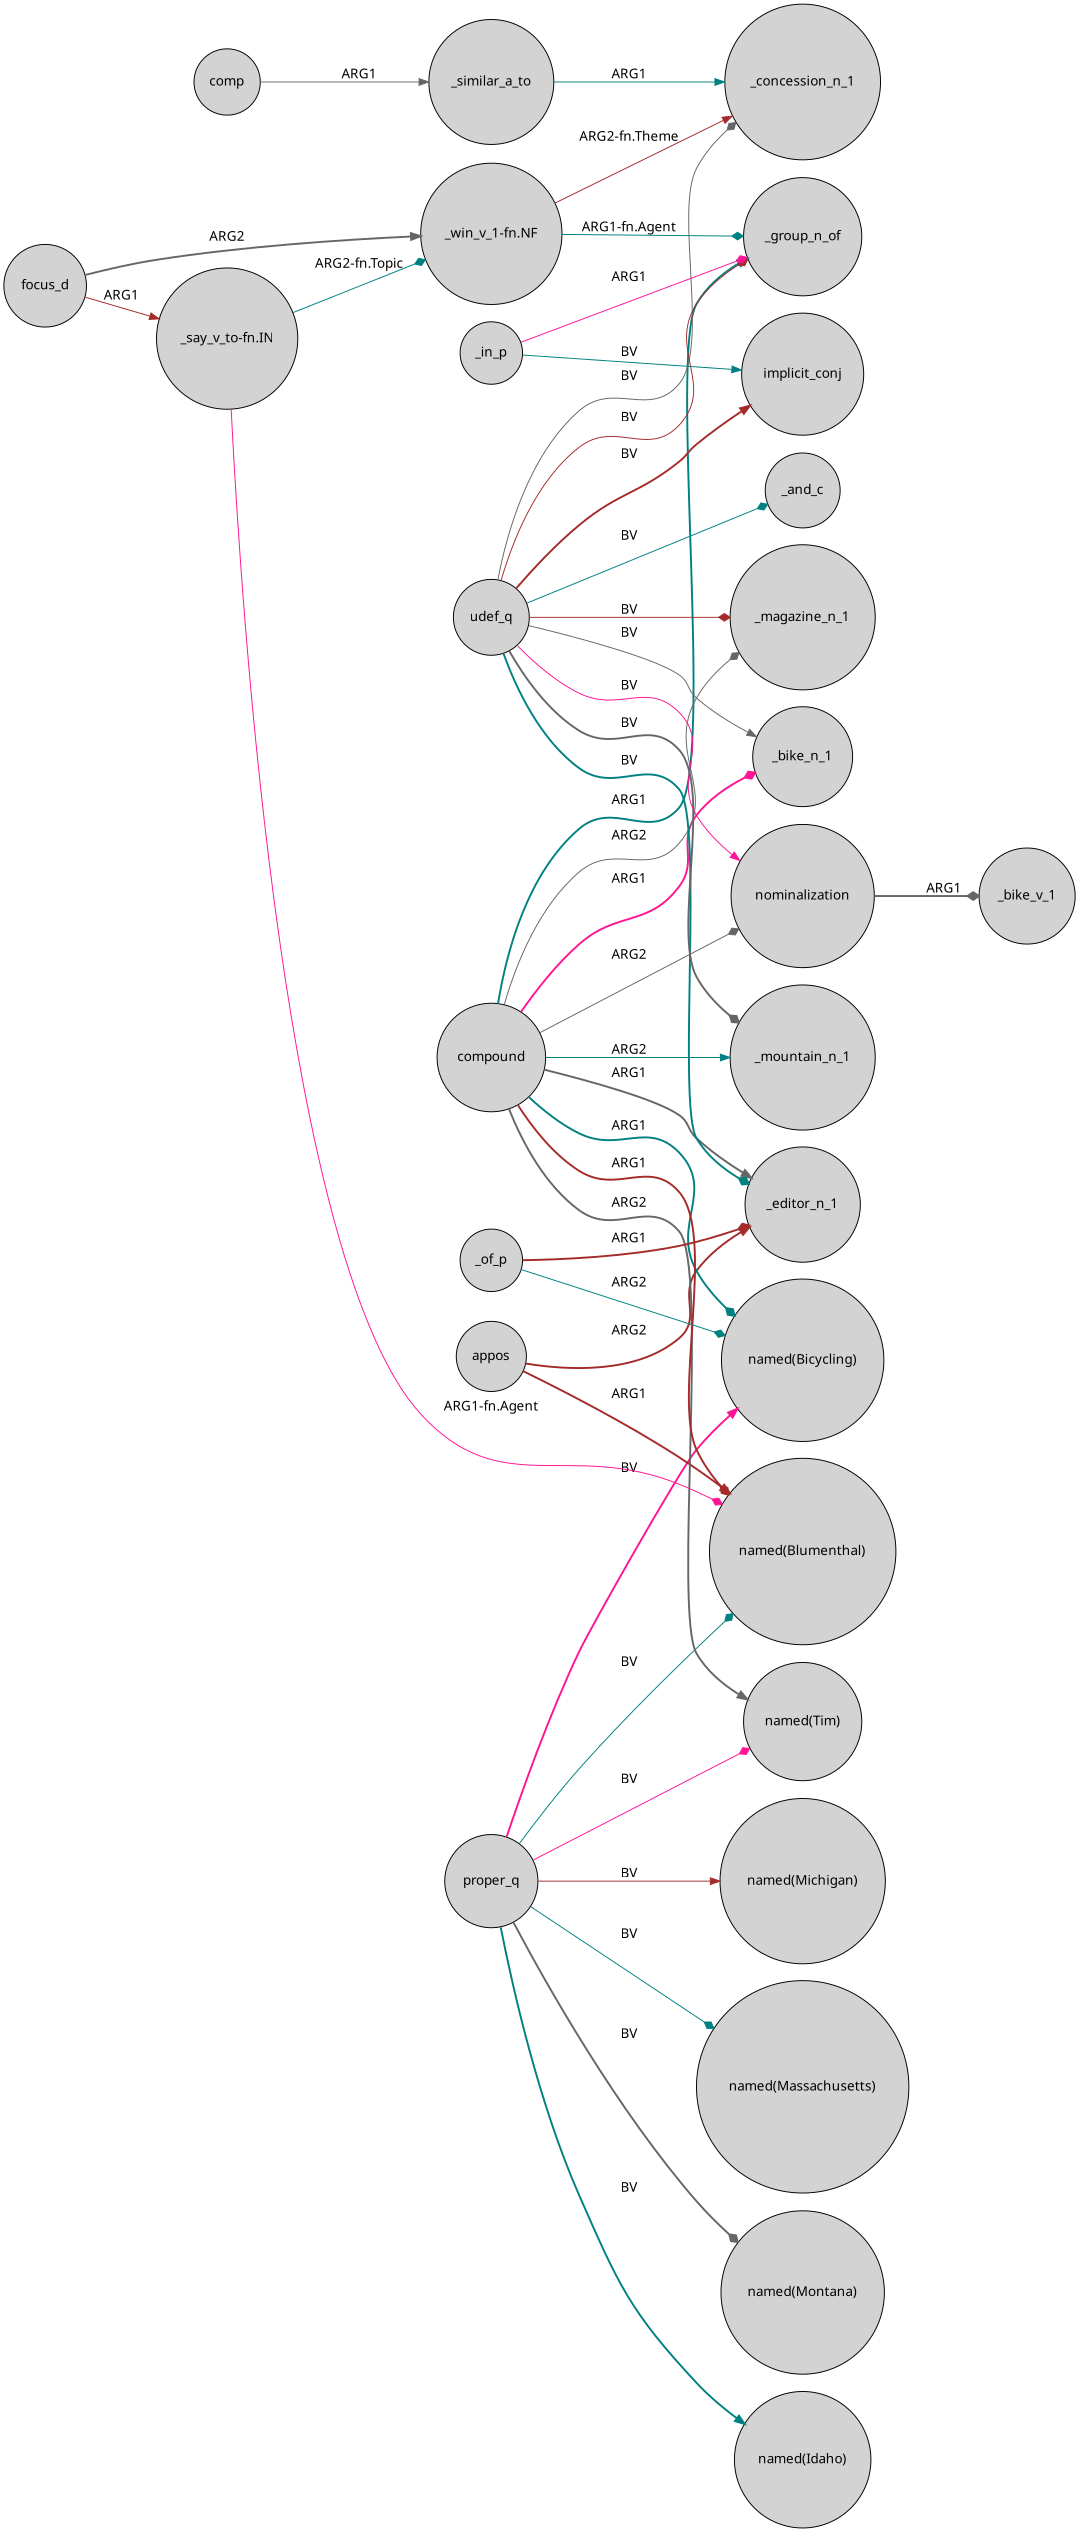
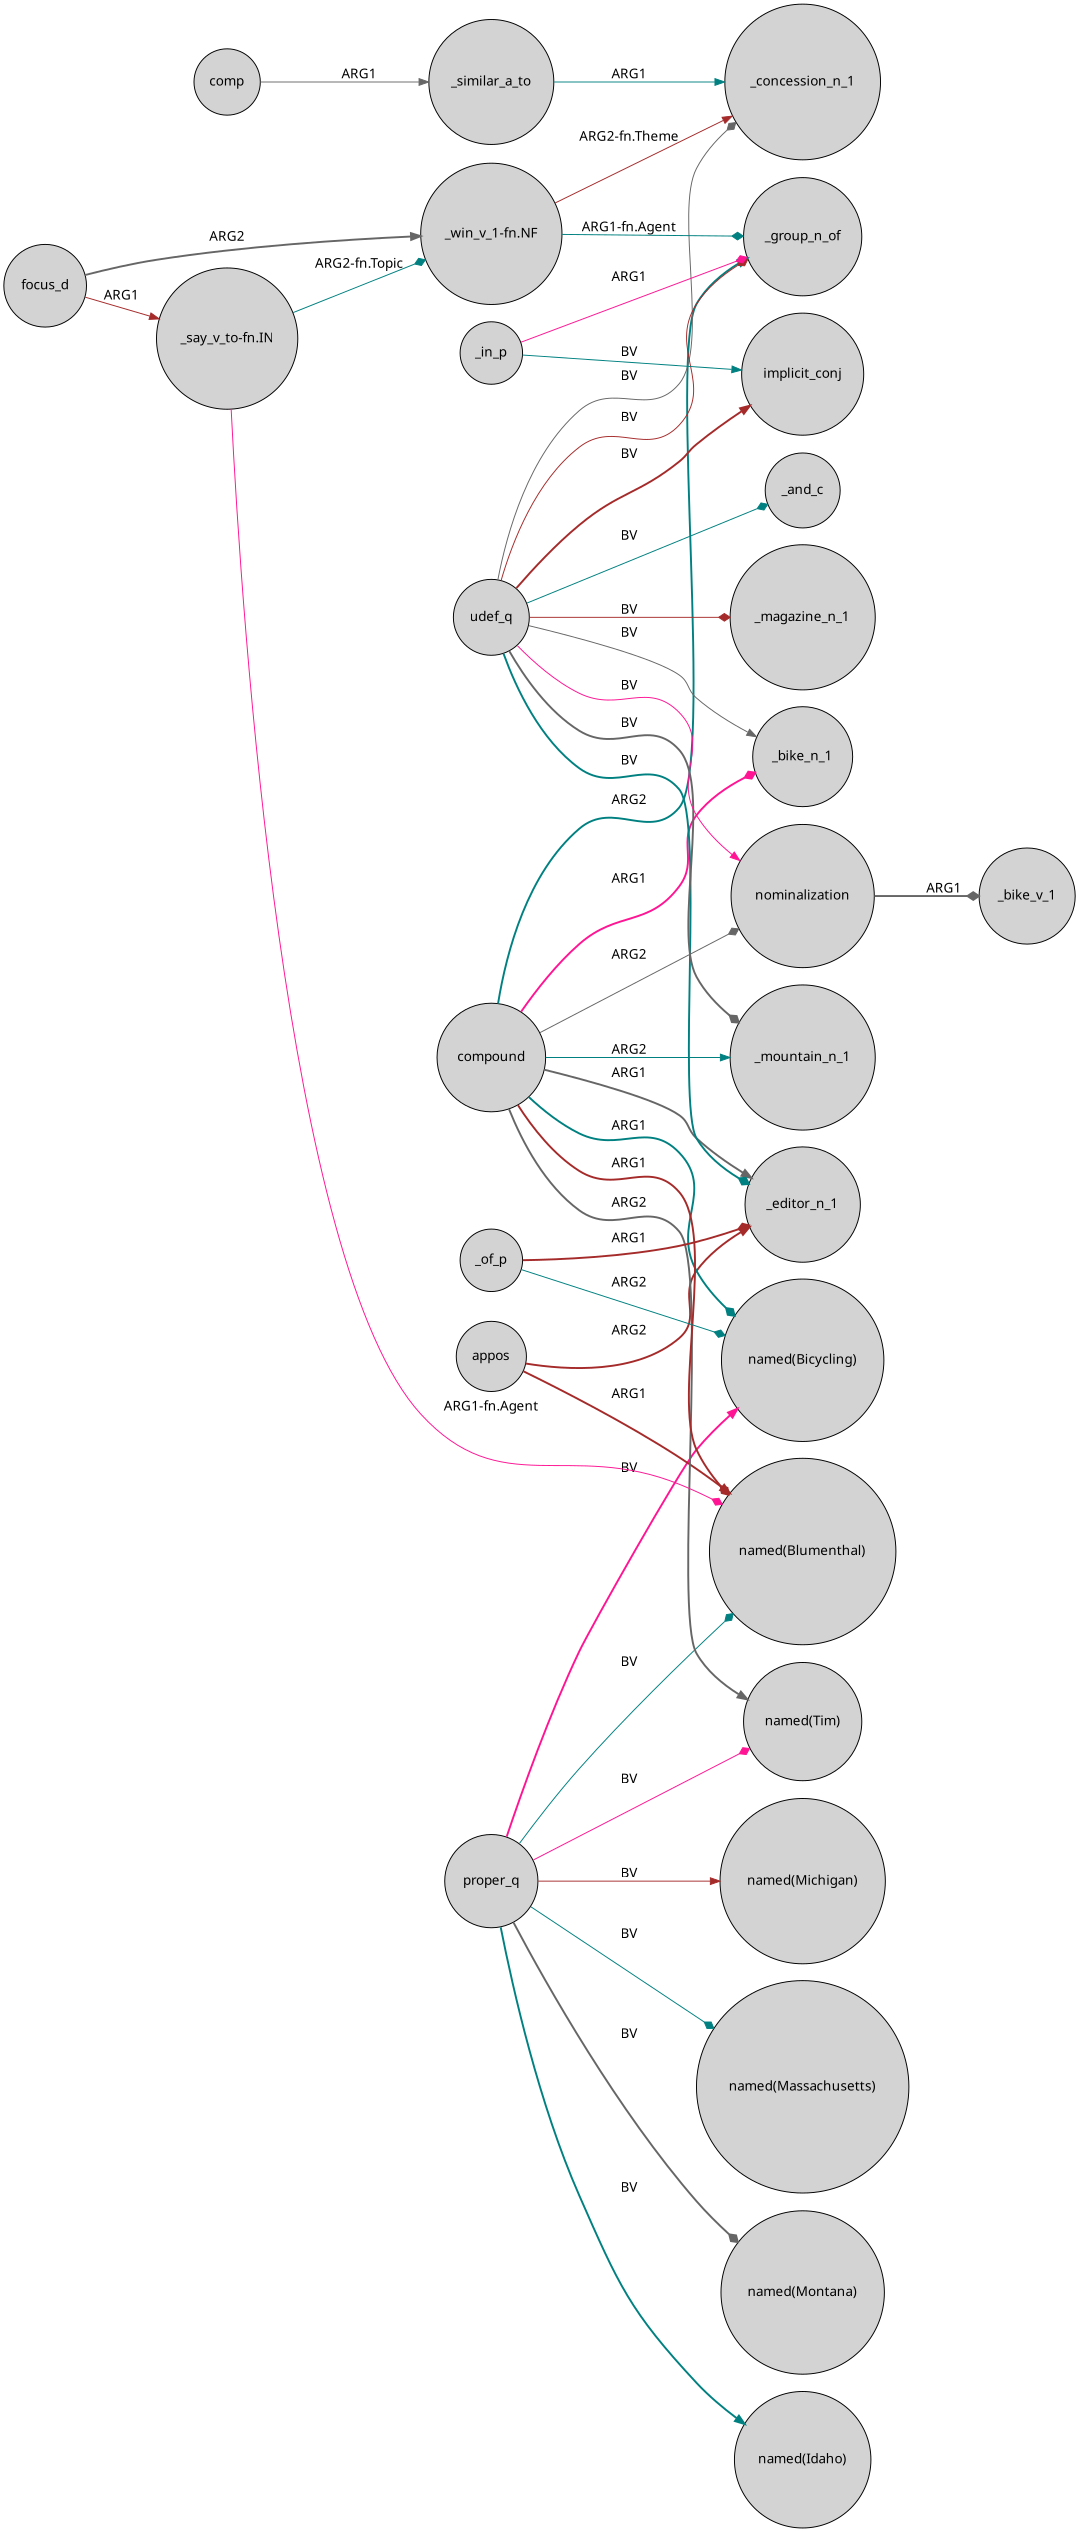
edge "compound" -> "_group_n_of": label "ARG1" -> "ARG2"
edge "compound" -> "_magazine_n_1": removed, label "ARG2"
